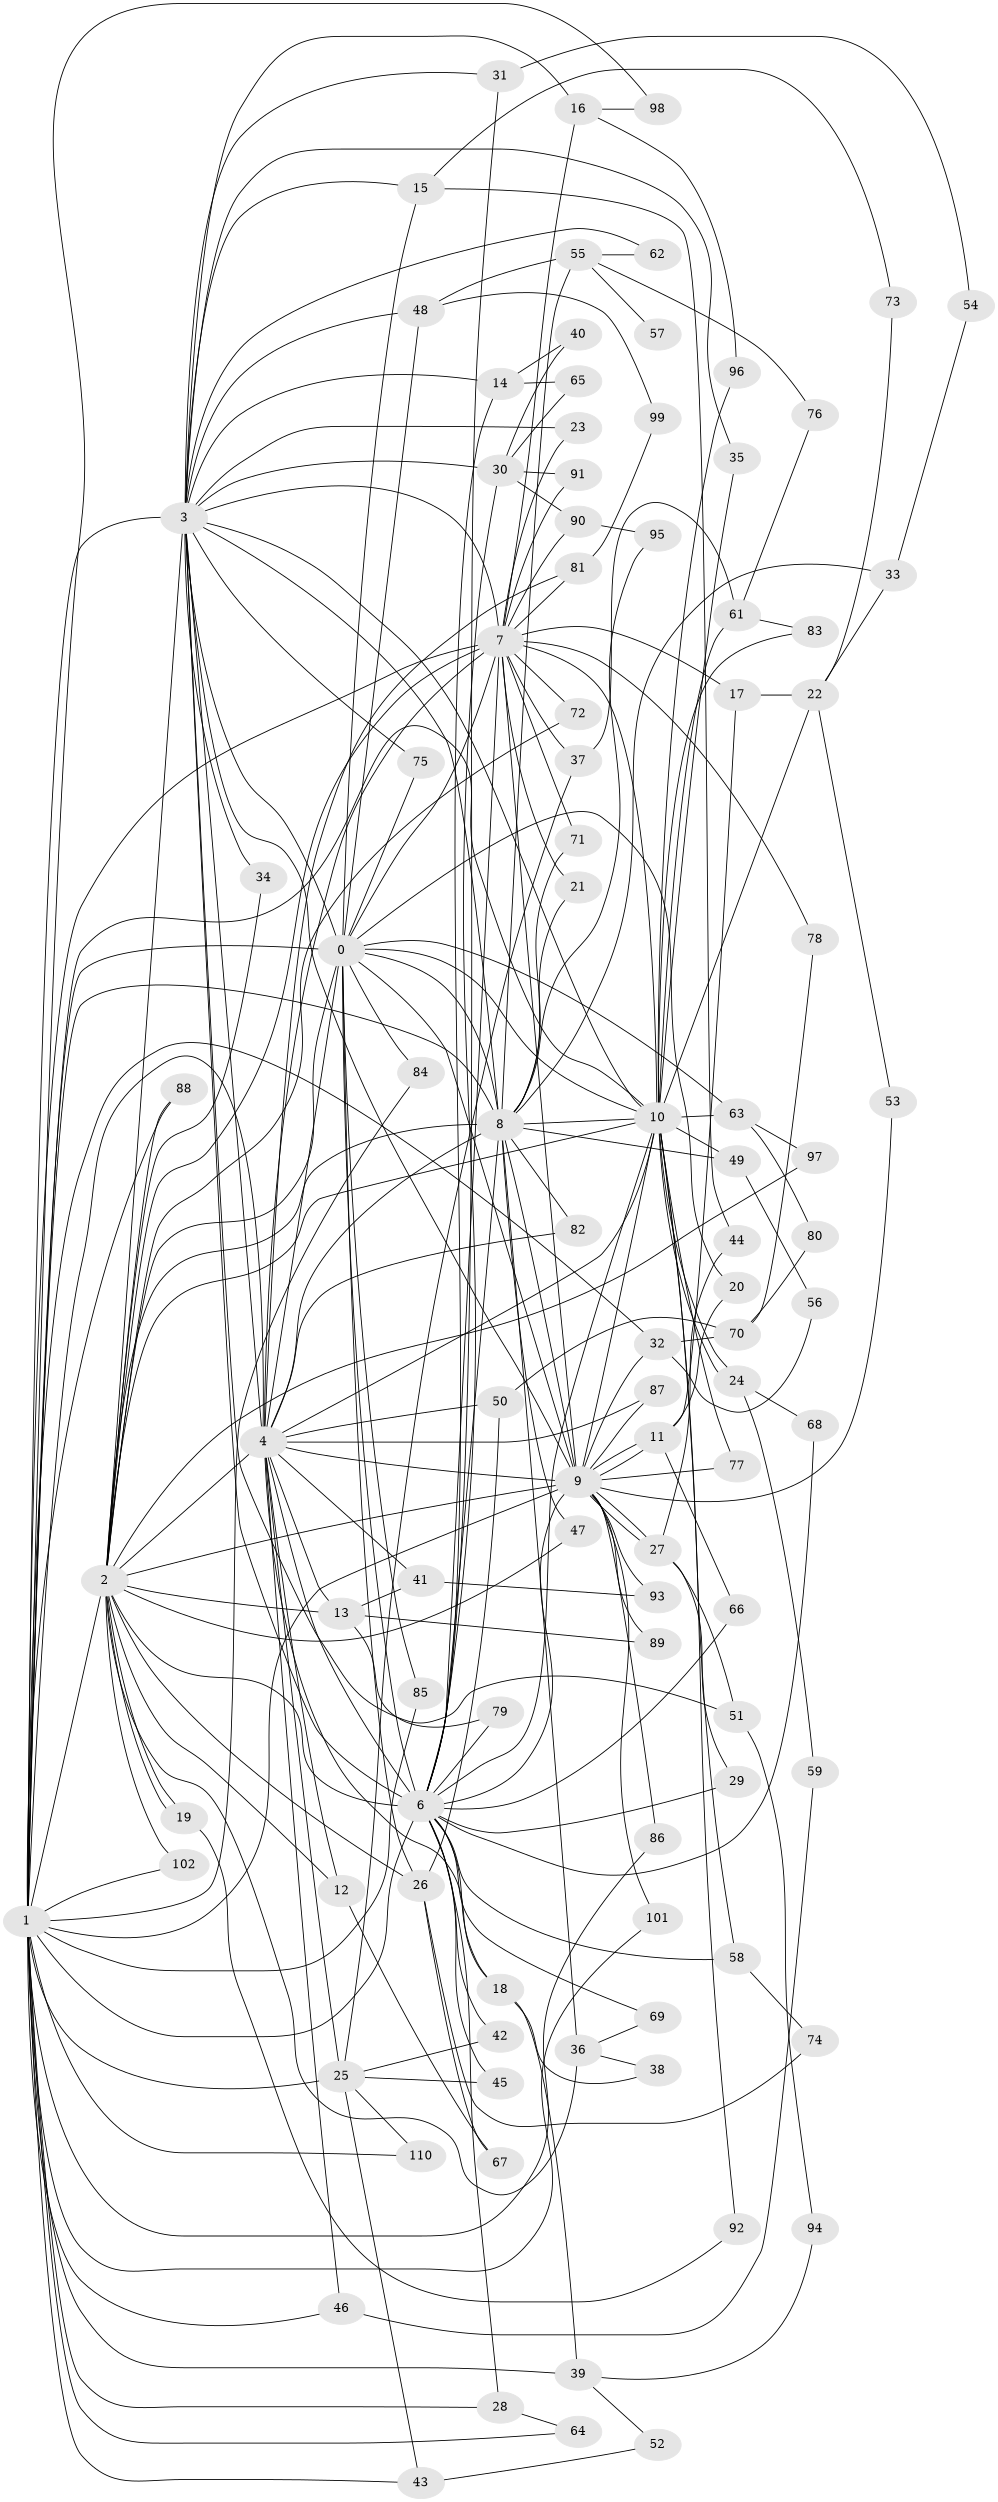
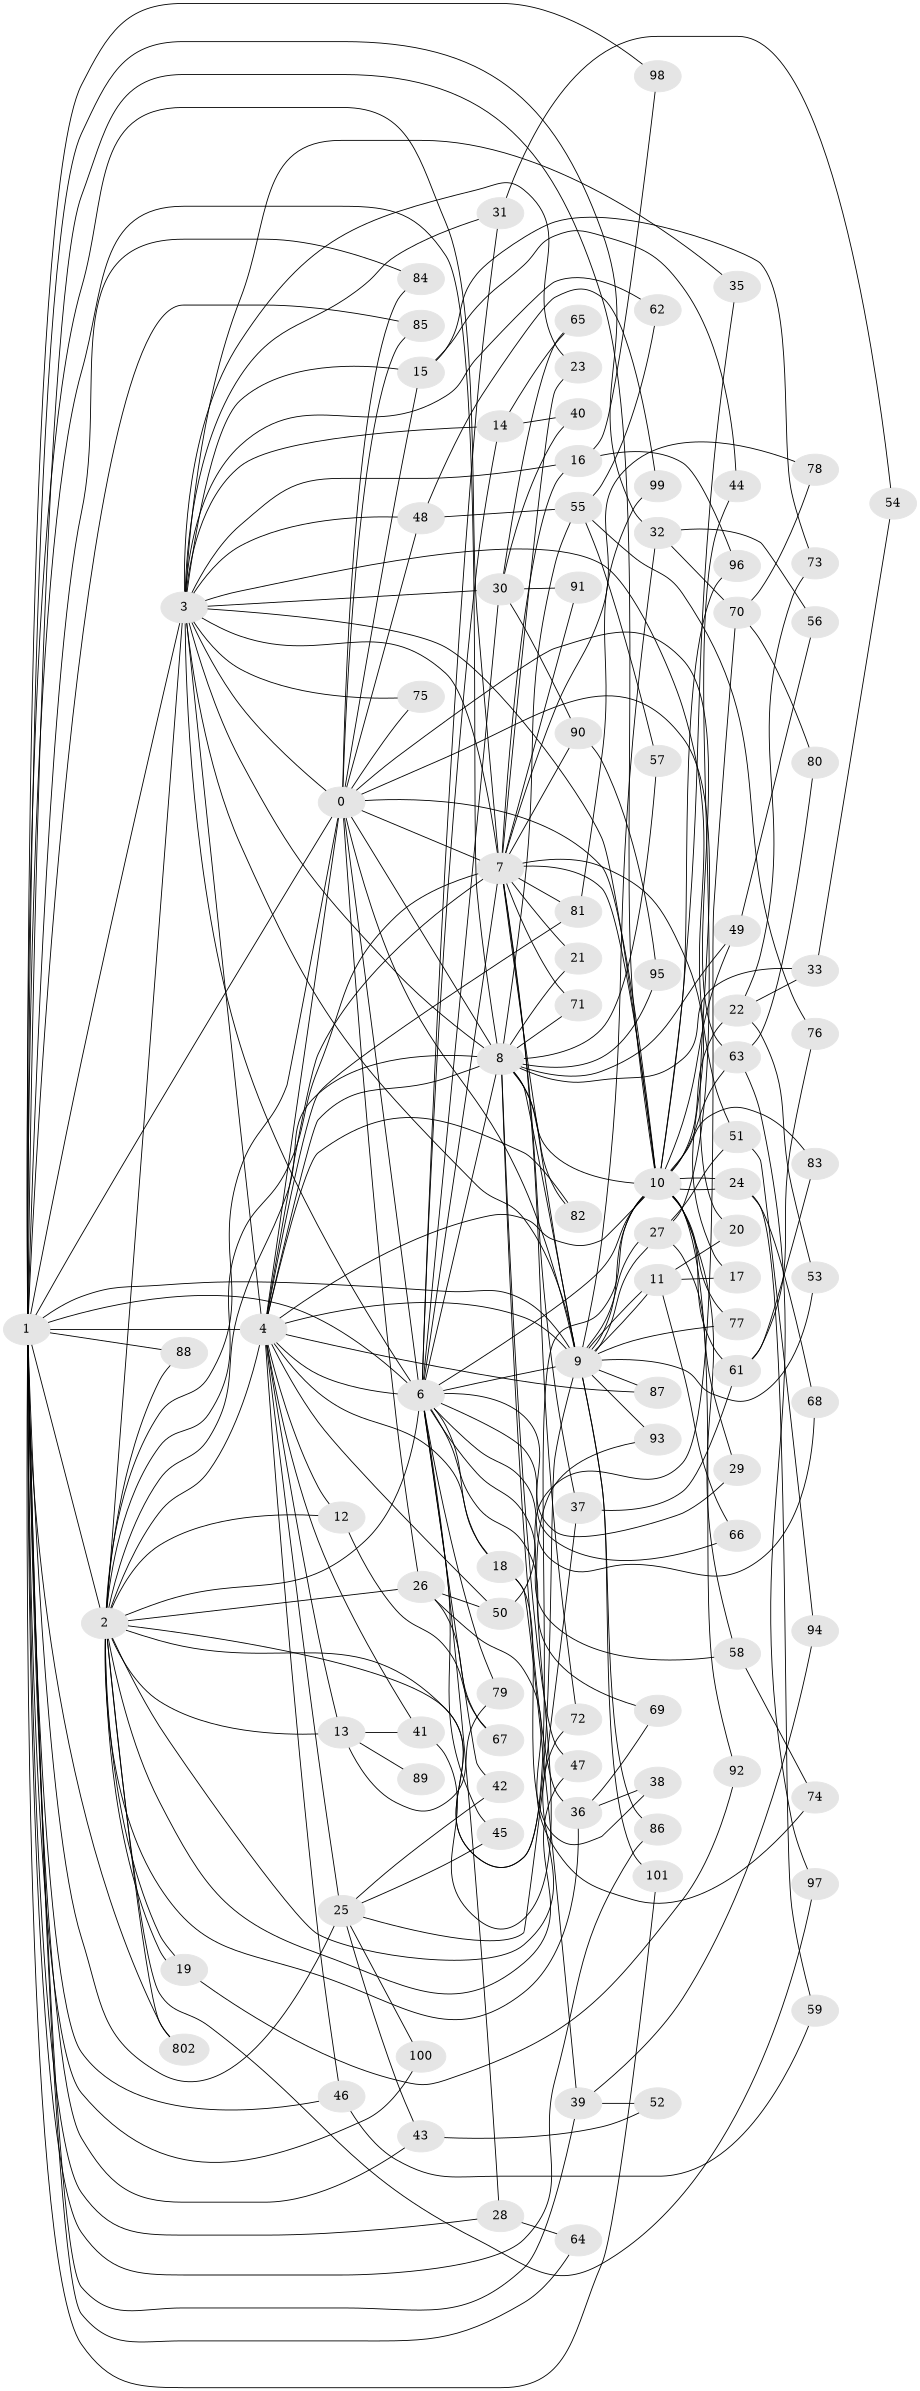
edge "17" -- "22": removed
node "34": removed
edge "57" -- "8": added
edge "9" -- "89": removed
node "102": label "102" -> "802"
node "110": label "110" -> "100"
